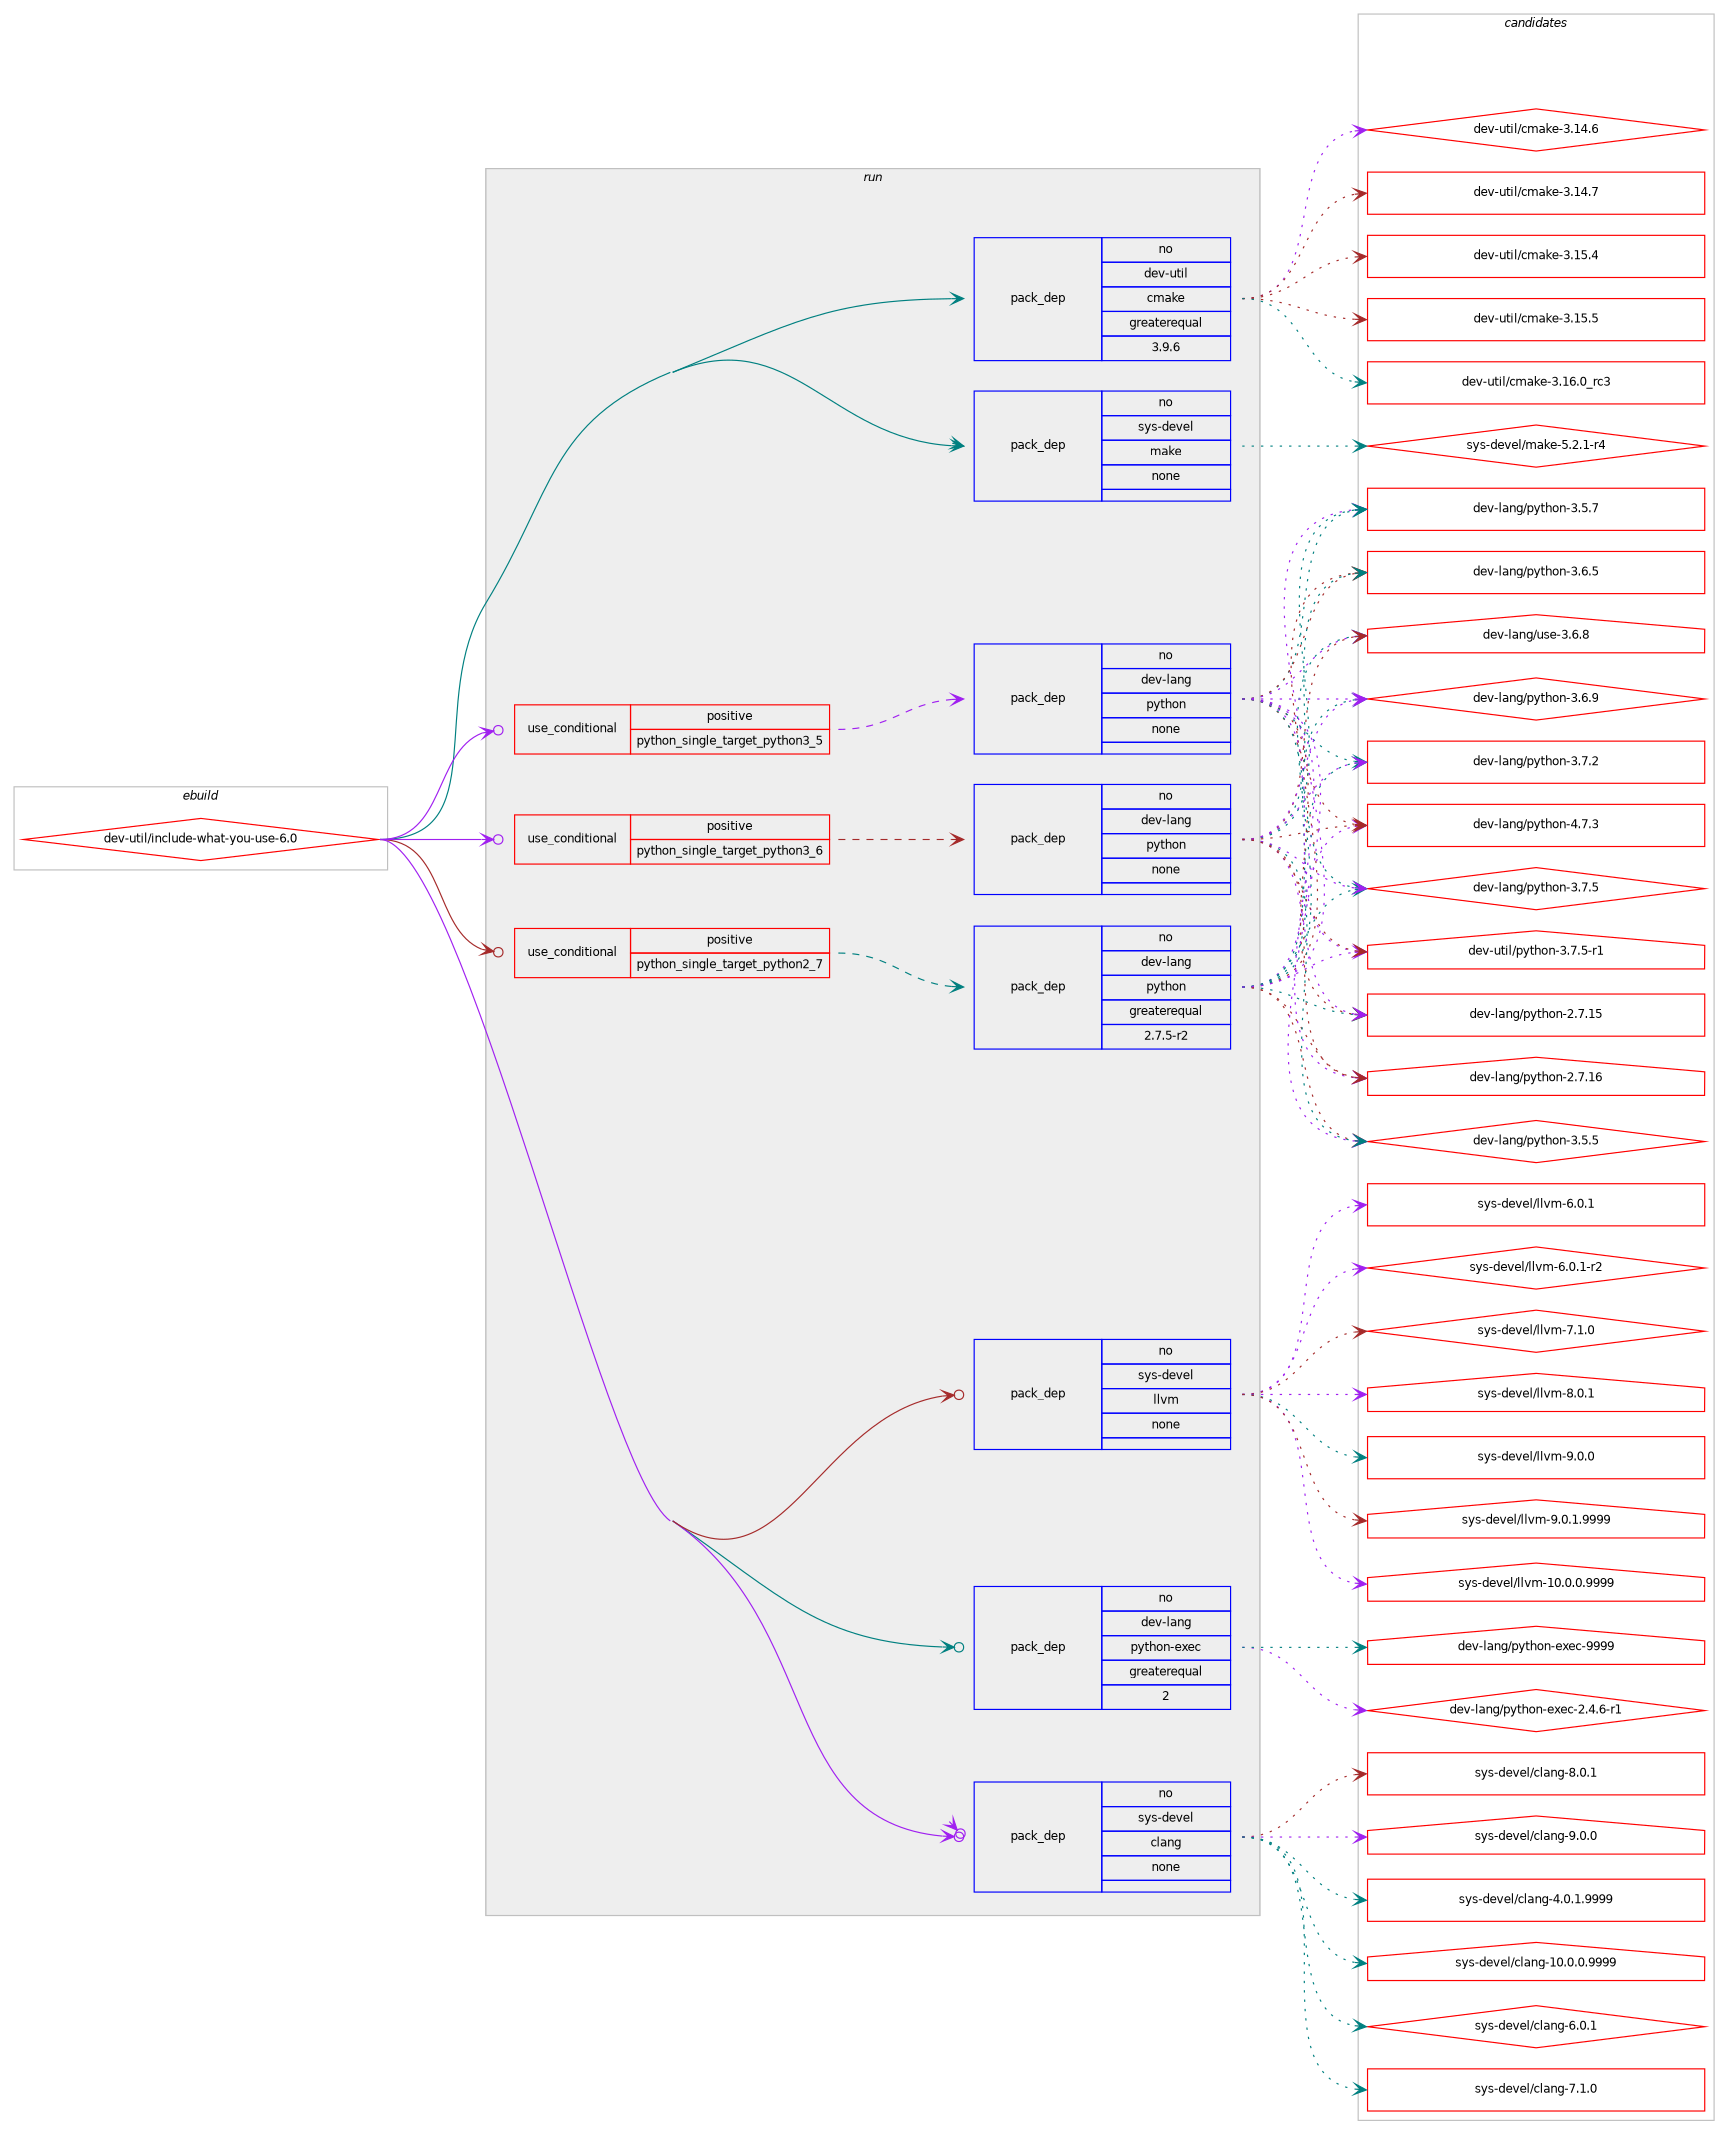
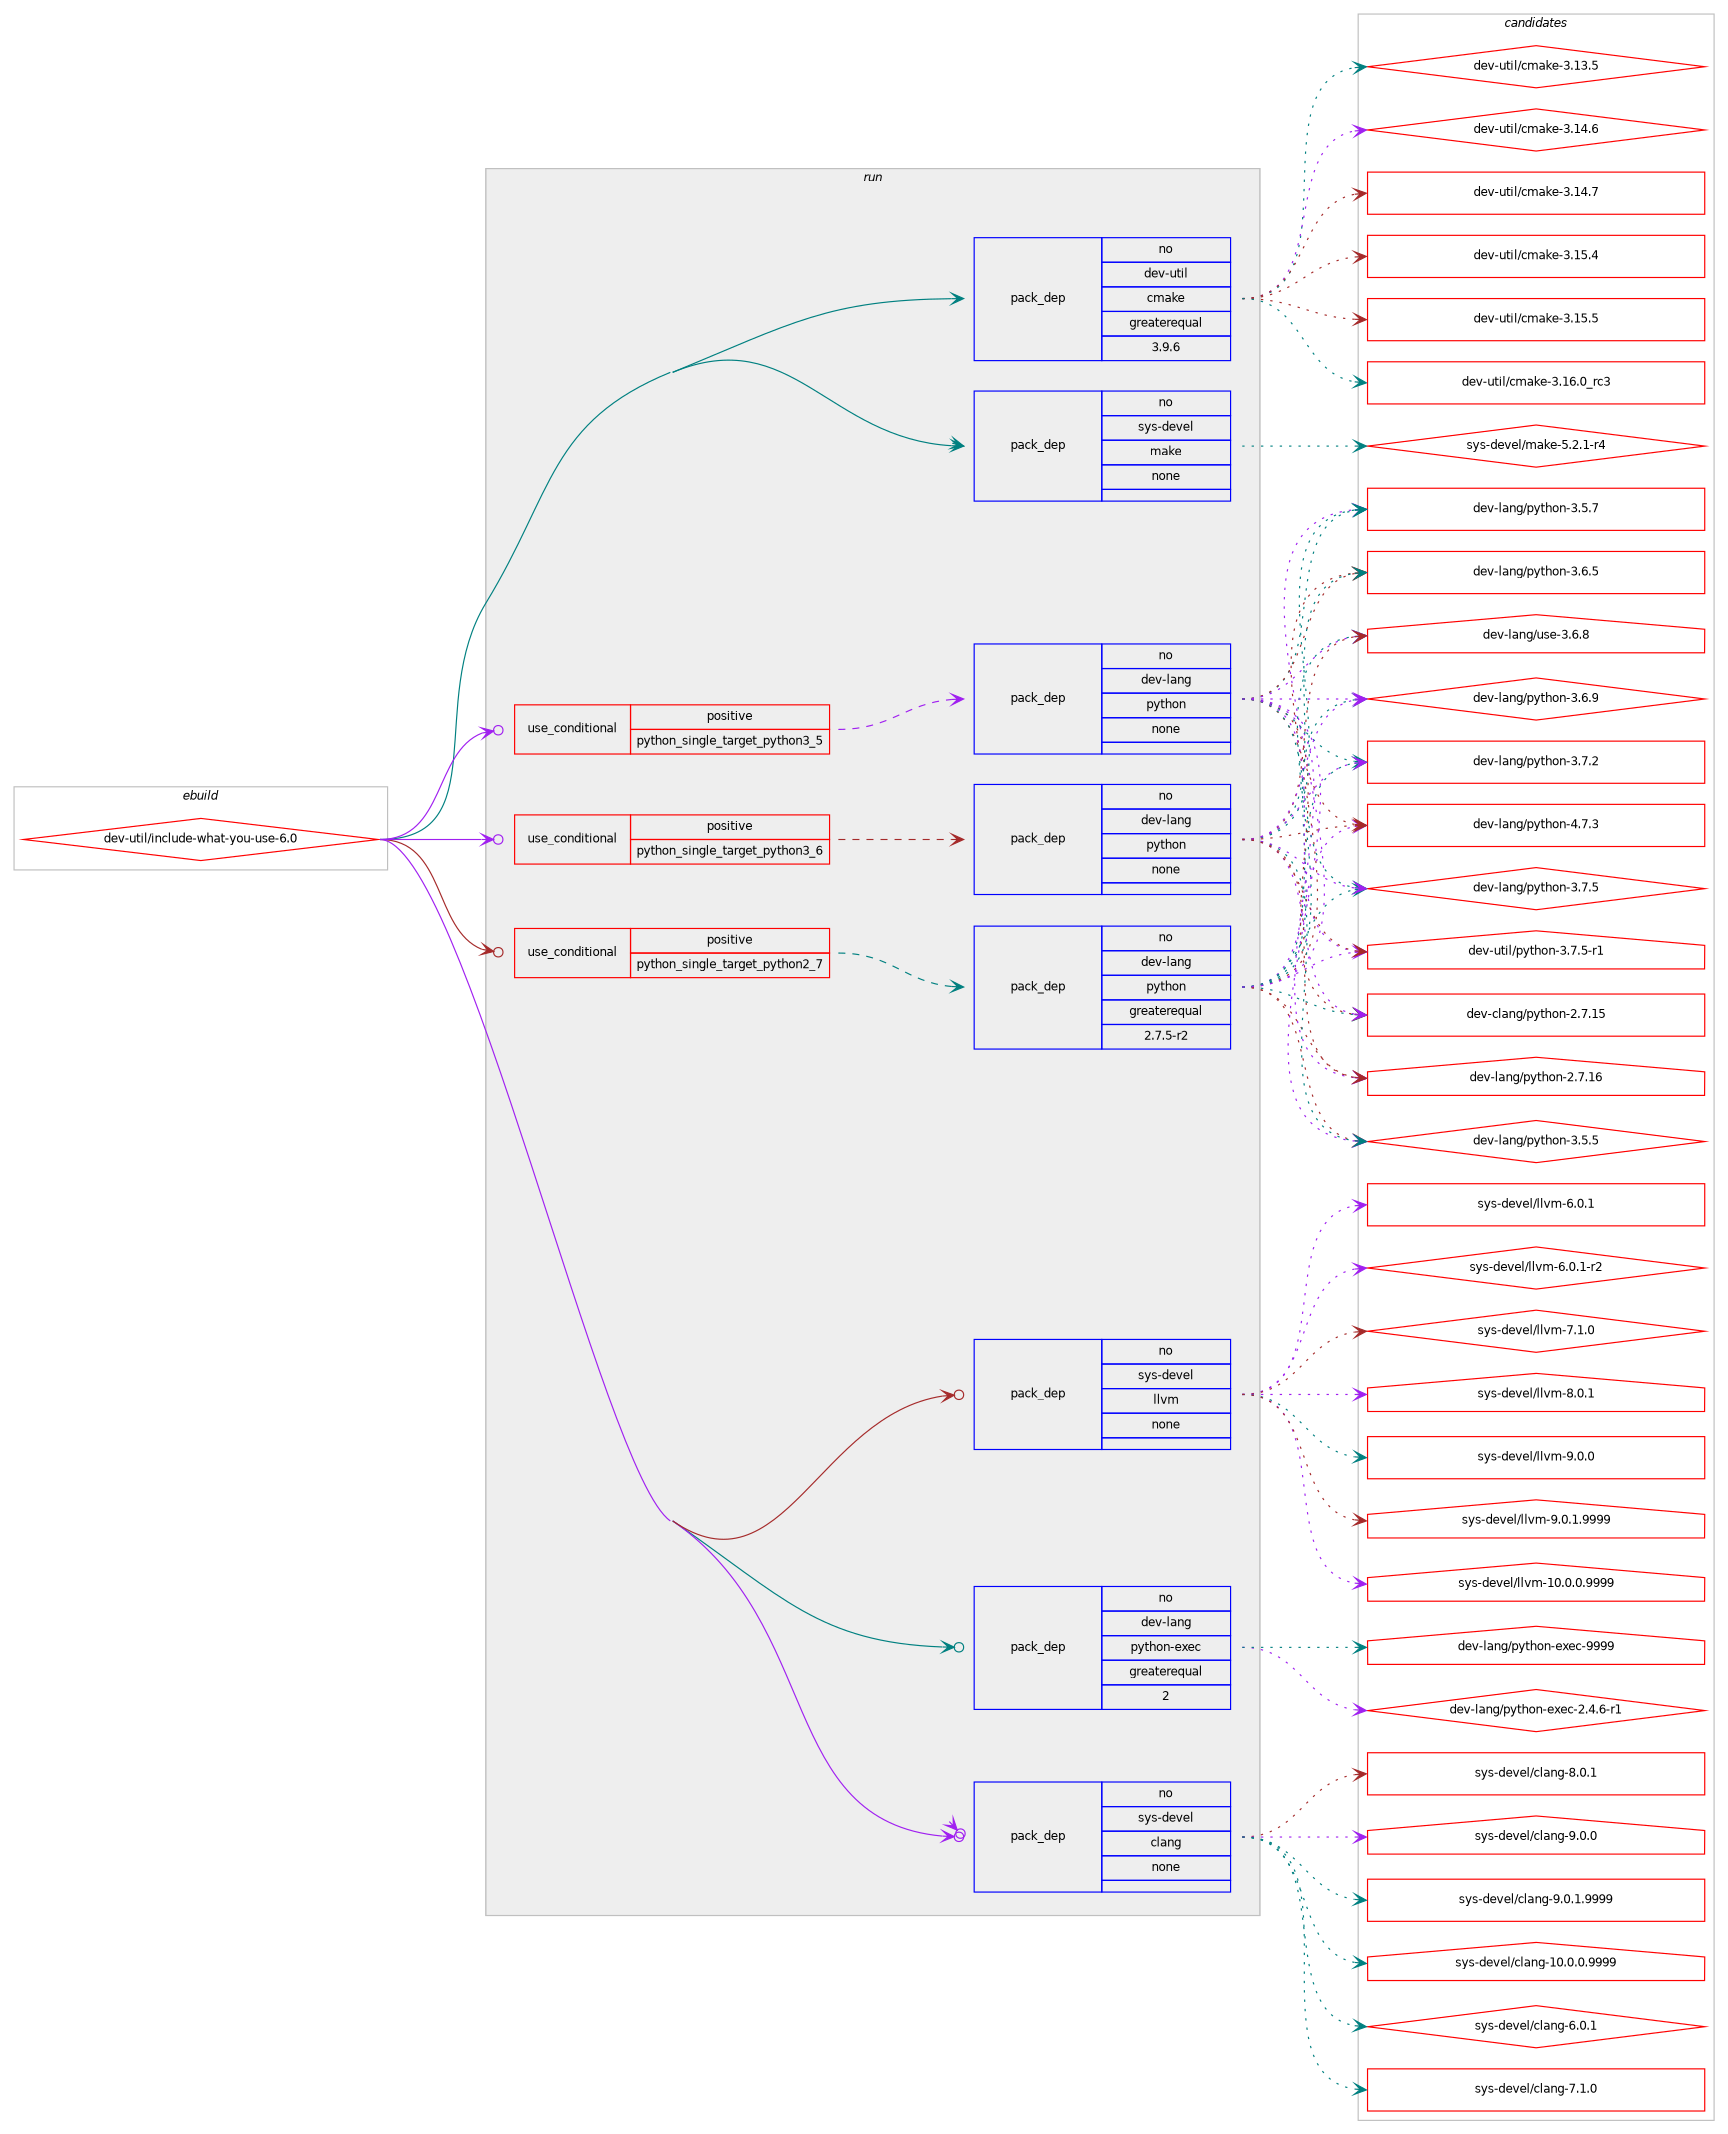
node "dev-util/cmake-3.13.5": added
node "dev-lang/python-2.7.15": label "dev-lang/python-2.7.15" -> "dev-clang/python-2.7.15"
node "sys-devel/clang-4.0.1.9999": label "sys-devel/clang-4.0.1.9999" -> "sys-devel/clang-9.0.1.9999"
